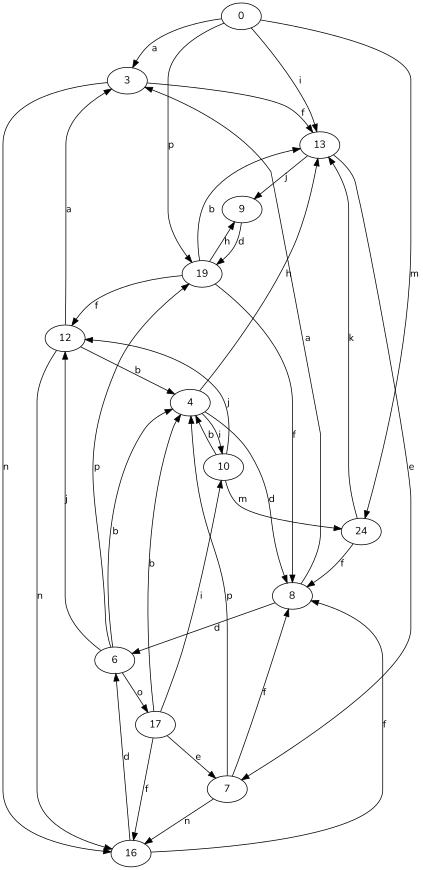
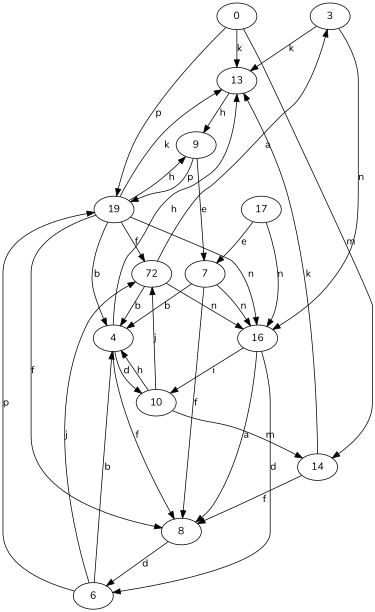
edge "0" -> "3": removed, label "a"
edge "0" -> "13": label "i" -> "k"
edge "3" -> "13": label "f" -> "k"
edge "13" -> "9": label "j" -> "h"
edge "19" -> "13": label "b" -> "k"
edge "9" -> "19": label "d" -> "p"
edge "19" -> "16": added, label "n"
edge "8" -> "3": removed, label "a"
node "12": label "12" -> "72"
edge "10" -> "4": label "b" -> "h"
edge "4" -> "10": label "i" -> "d"
edge "13" -> "7": now "9" -> "7"
edge "4" -> "8": label "d" -> "f"
node "24": label "24" -> "14"
edge "17" -> "4": now "19" -> "4"
edge "7" -> "4": label "p" -> "b"
edge "17" -> "10": now "16" -> "10"
edge "6" -> "17": removed, label "o"
edge "16" -> "8": label "f" -> "a"
edge "17" -> "16": label "f" -> "n"
